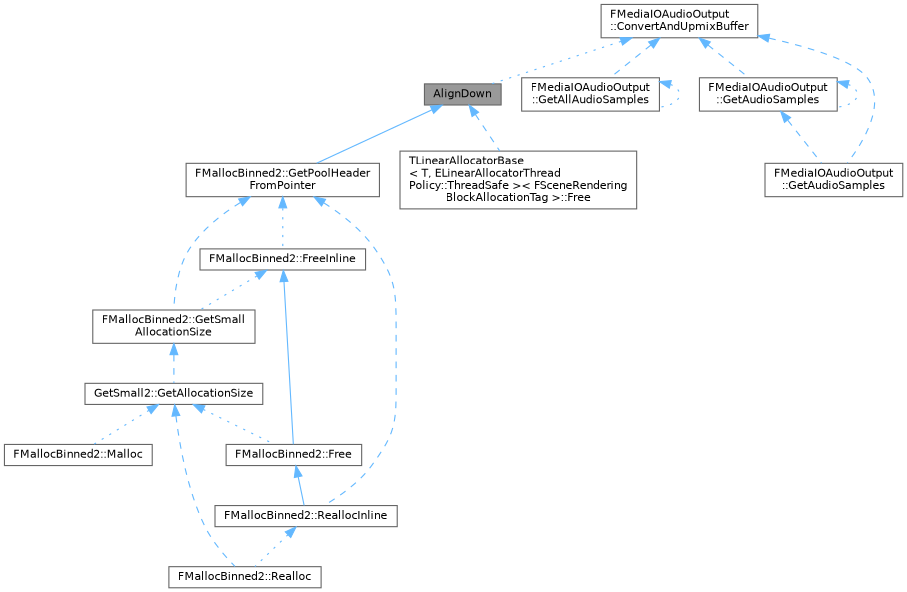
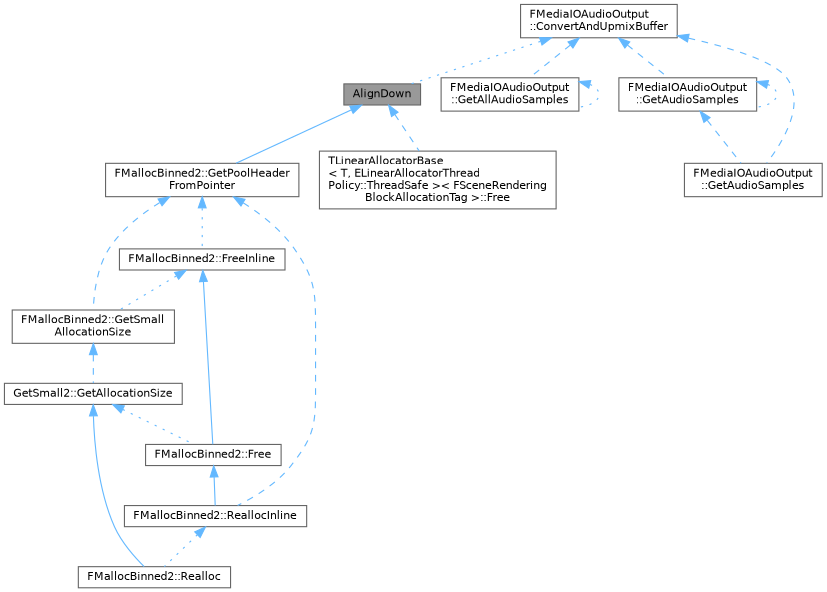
node "FMallocBinned2::Malloc": removed
edge "FMallocBinned2::Realloc" -> "GetSmall2::GetAllocationSize": style dashed -> solid
